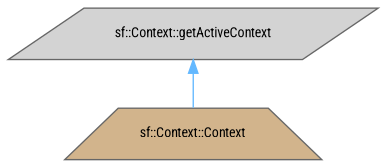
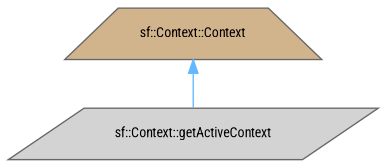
edge "sf::Context::Context" -> "sf::Context::getActiveContext": reversed
